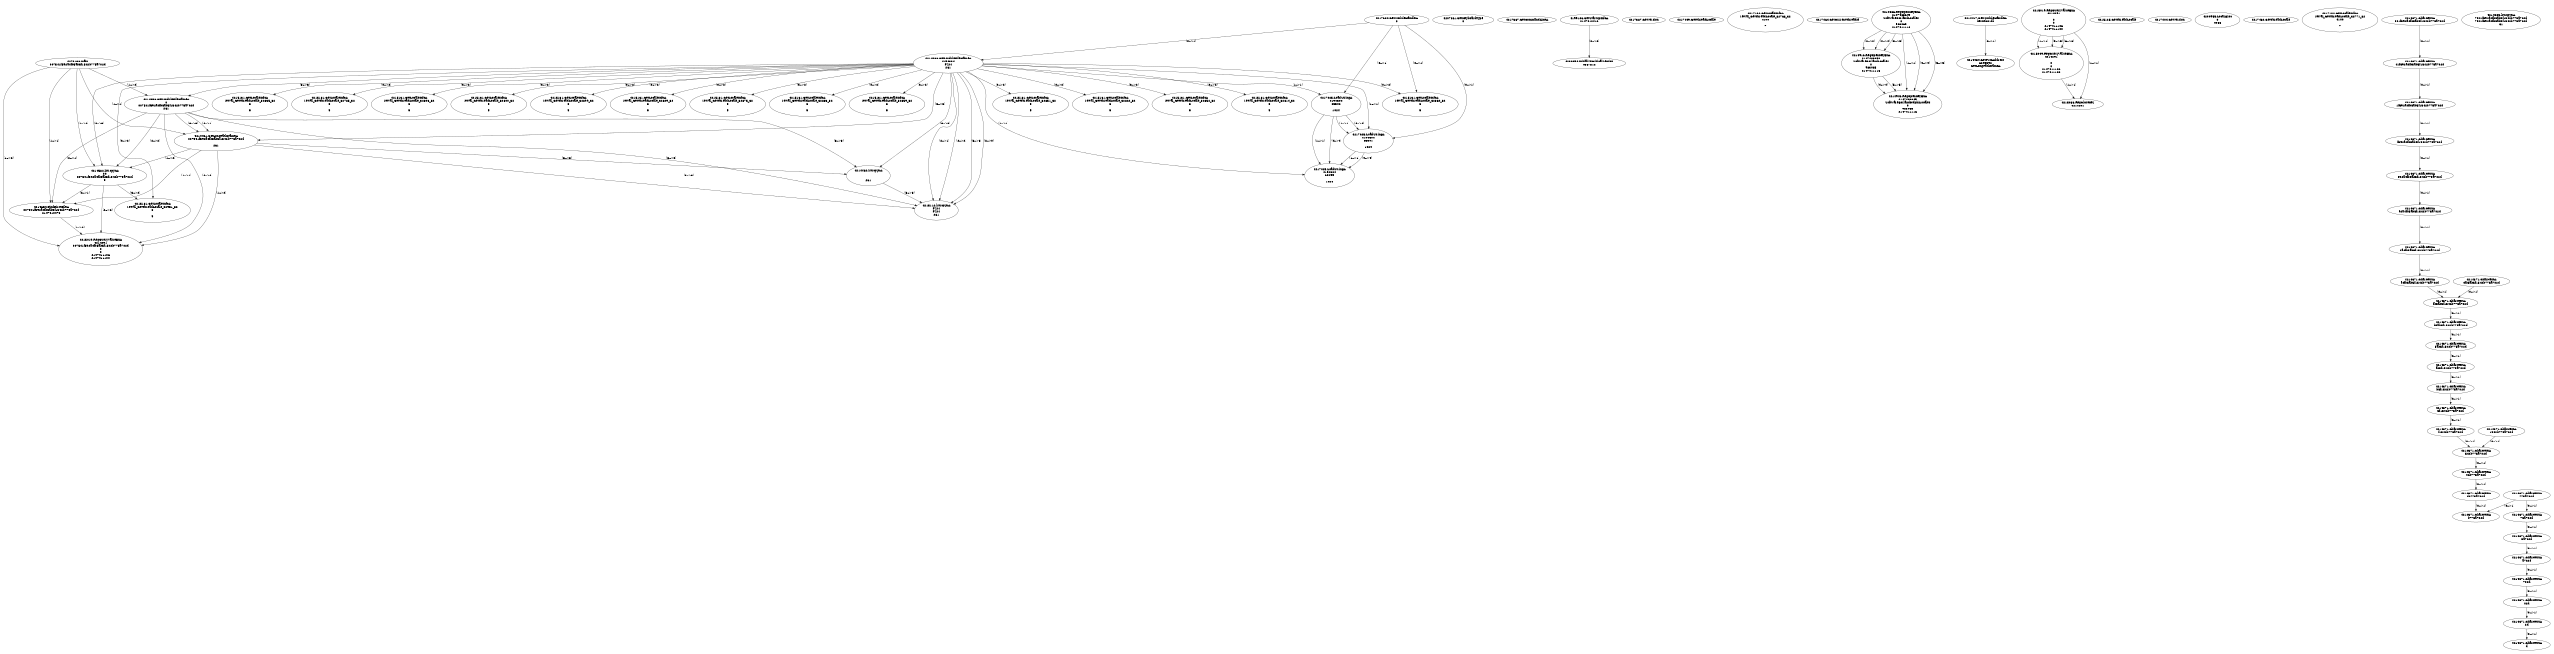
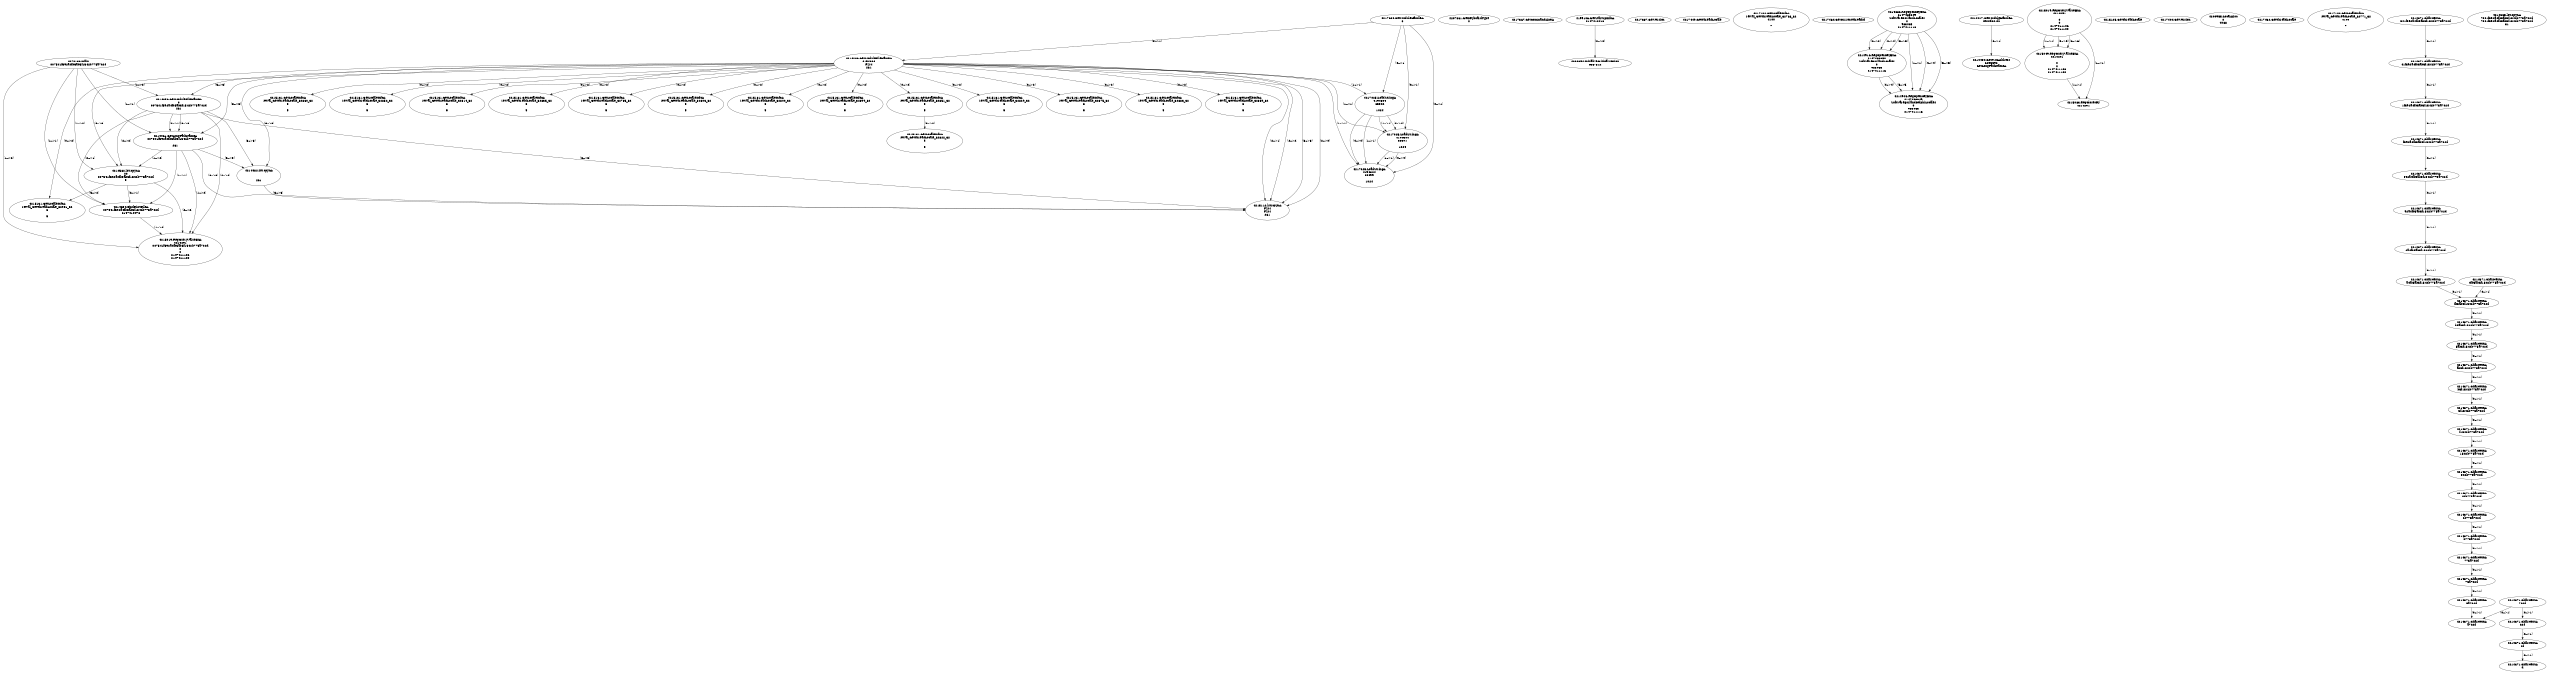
edge "4217684.GetModuleHandleA 0" -> "4215131.GetLocaleInfoA retval_GetThreadLocale_32860_32 3 5": now "4217684.GetModuleHandleA 0" -> "4217025.LoadStringA 4194304 65499 1024"
edge "4214286.GetModuleFileNameA 4194304 PZM 261" -> "4215131.GetLocaleInfoA retval_GetThreadLocale_32822_32 3 5": now "4215131.GetLocaleInfoA retval_GetThreadLocale_32851_32 3 5" -> "4215131.GetLocaleInfoA retval_GetThreadLocale_32822_32 3 5"
edge "4214371.CharNextA f1542b775a702d" -> "4214371.CharNextA 542b775a702d": now "4214371.CharNextA f1542b775a702d" -> "4214371.CharNextA 1542b775a702d"
edge "4214371.CharNextA 775a702d" -> "4214371.CharNextA b775a702d": reversed
edge "4214371.CharNextA a702d" -> "4214371.CharNextA 702d": reversed
